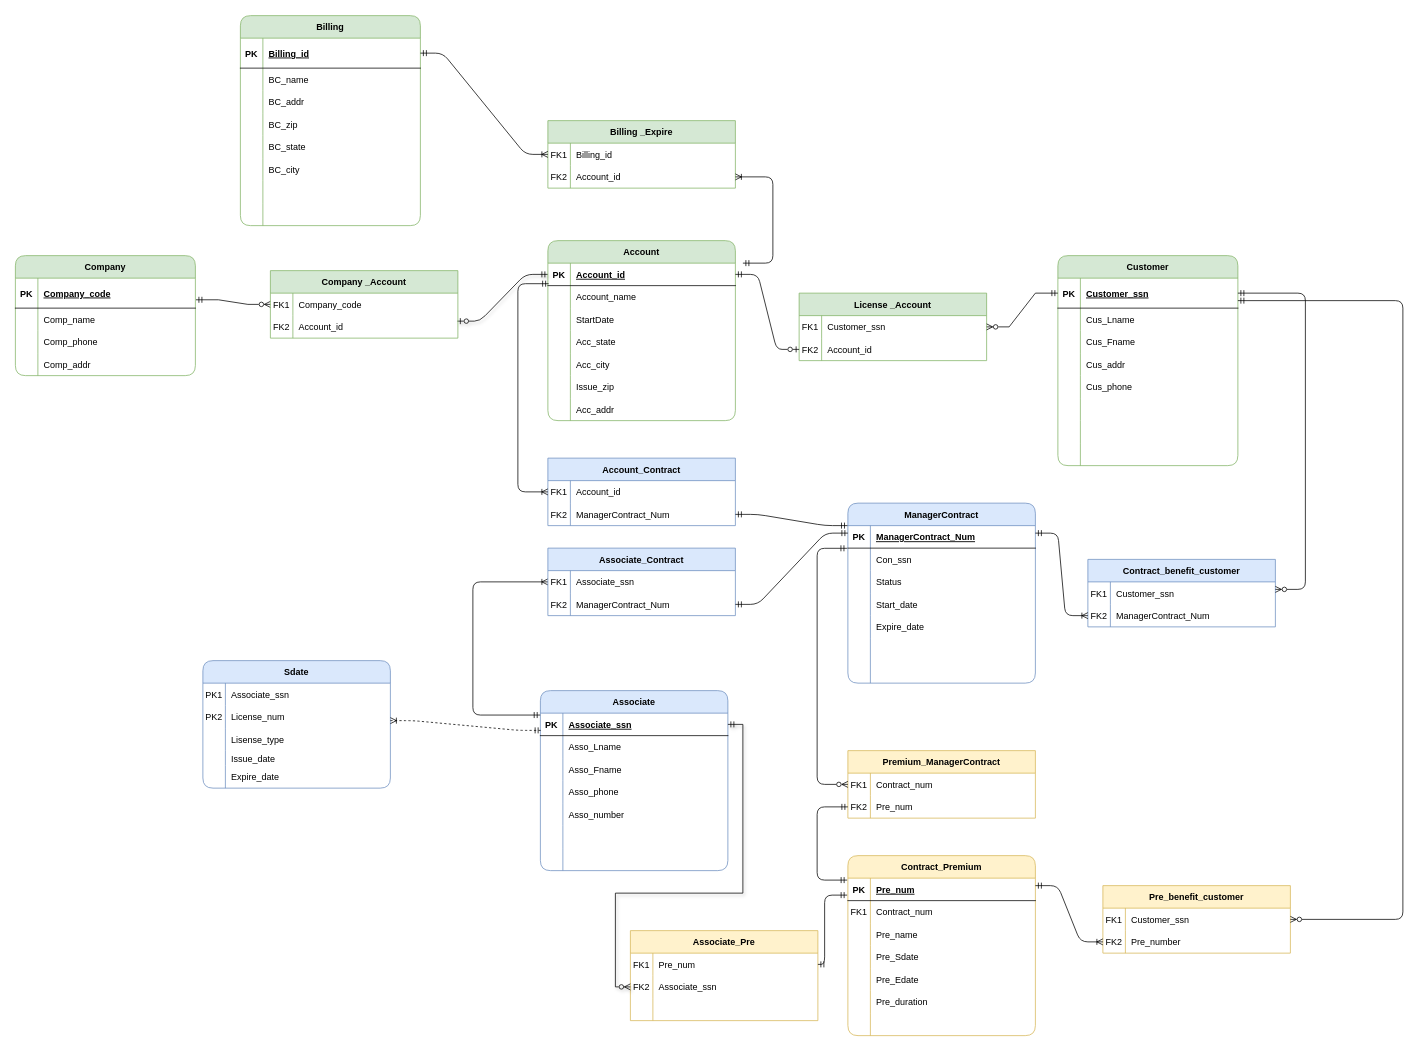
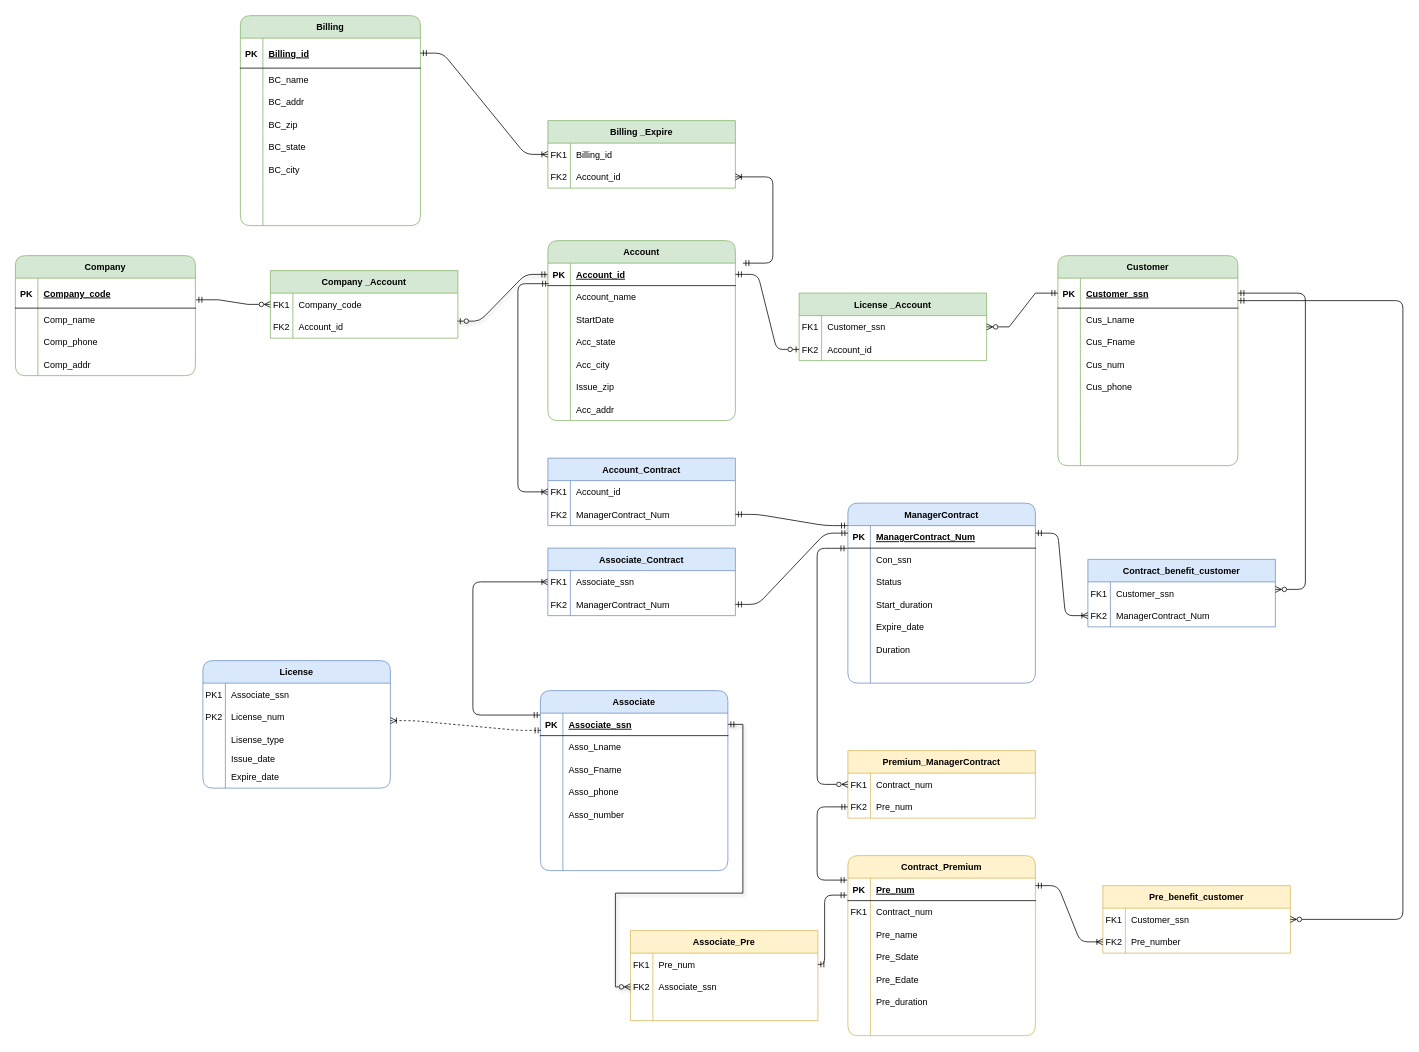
node "Cus_addr": label "Cus_addr" -> "Cus_num"
node "Start_date": label "Start_date" -> "Start_duration"
node "Duration": added
node "Sdate": label "Sdate" -> "License"
